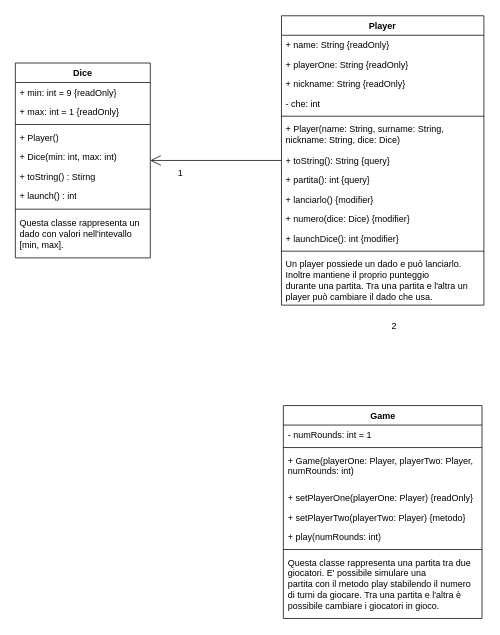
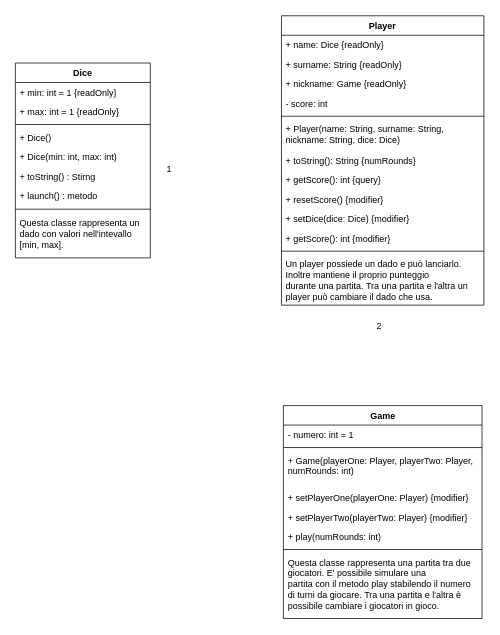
node "+ name: String {readOnly}": label "+ name: String {readOnly}" -> "+ name: Dice {readOnly}"
node "+ playerOne: String {readOnly}": label "+ playerOne: String {readOnly}" -> "+ surname: String {readOnly}"
node "+ nickname: String {readOnly}": label "+ nickname: String {readOnly}" -> "+ nickname: Game {readOnly}"
node "+ min: int = 9 {readOnly}": label "+ min: int = 9 {readOnly}" -> "+ min: int = 1 {readOnly}"
node "- che: int": label "- che: int" -> "- score: int"
node "+ Player()": label "+ Player()" -> "+ Dice()"
edge "Player" -> "Dice": removed
node "+ toString(): String {query}": label "+ toString(): String {query}" -> "+ toString(): String {numRounds}"
node "1": moved (180, 173) -> (169, 169)
node "+ partita(): int {query}": label "+ partita(): int {query}" -> "+ getScore(): int {query}"
node "+ launch() : int": label "+ launch() : int" -> "+ launch() : metodo"
node "+ lanciarlo() {modifier}": label "+ lanciarlo() {modifier}" -> "+ resetScore() {modifier}"
node "+ numero(dice: Dice) {modifier}": label "+ numero(dice: Dice) {modifier}" -> "+ setDice(dice: Dice) {modifier}"
node "+ launchDice(): int {modifier}": label "+ launchDice(): int {modifier}" -> "+ getScore(): int {modifier}"
node "2": moved (394, 327) -> (379, 327)
node "- numRounds: int = 1": label "- numRounds: int = 1" -> "- numero: int = 1"
node "+ setPlayerOne(playerOne: Player) {readOnly}": label "+ setPlayerOne(playerOne: Player) {readOnly}" -> "+ setPlayerOne(playerOne: Player) {modifier}"
node "+ setPlayerTwo(playerTwo: Player) {metodo}": label "+ setPlayerTwo(playerTwo: Player) {metodo}" -> "+ setPlayerTwo(playerTwo: Player) {modifier}"
